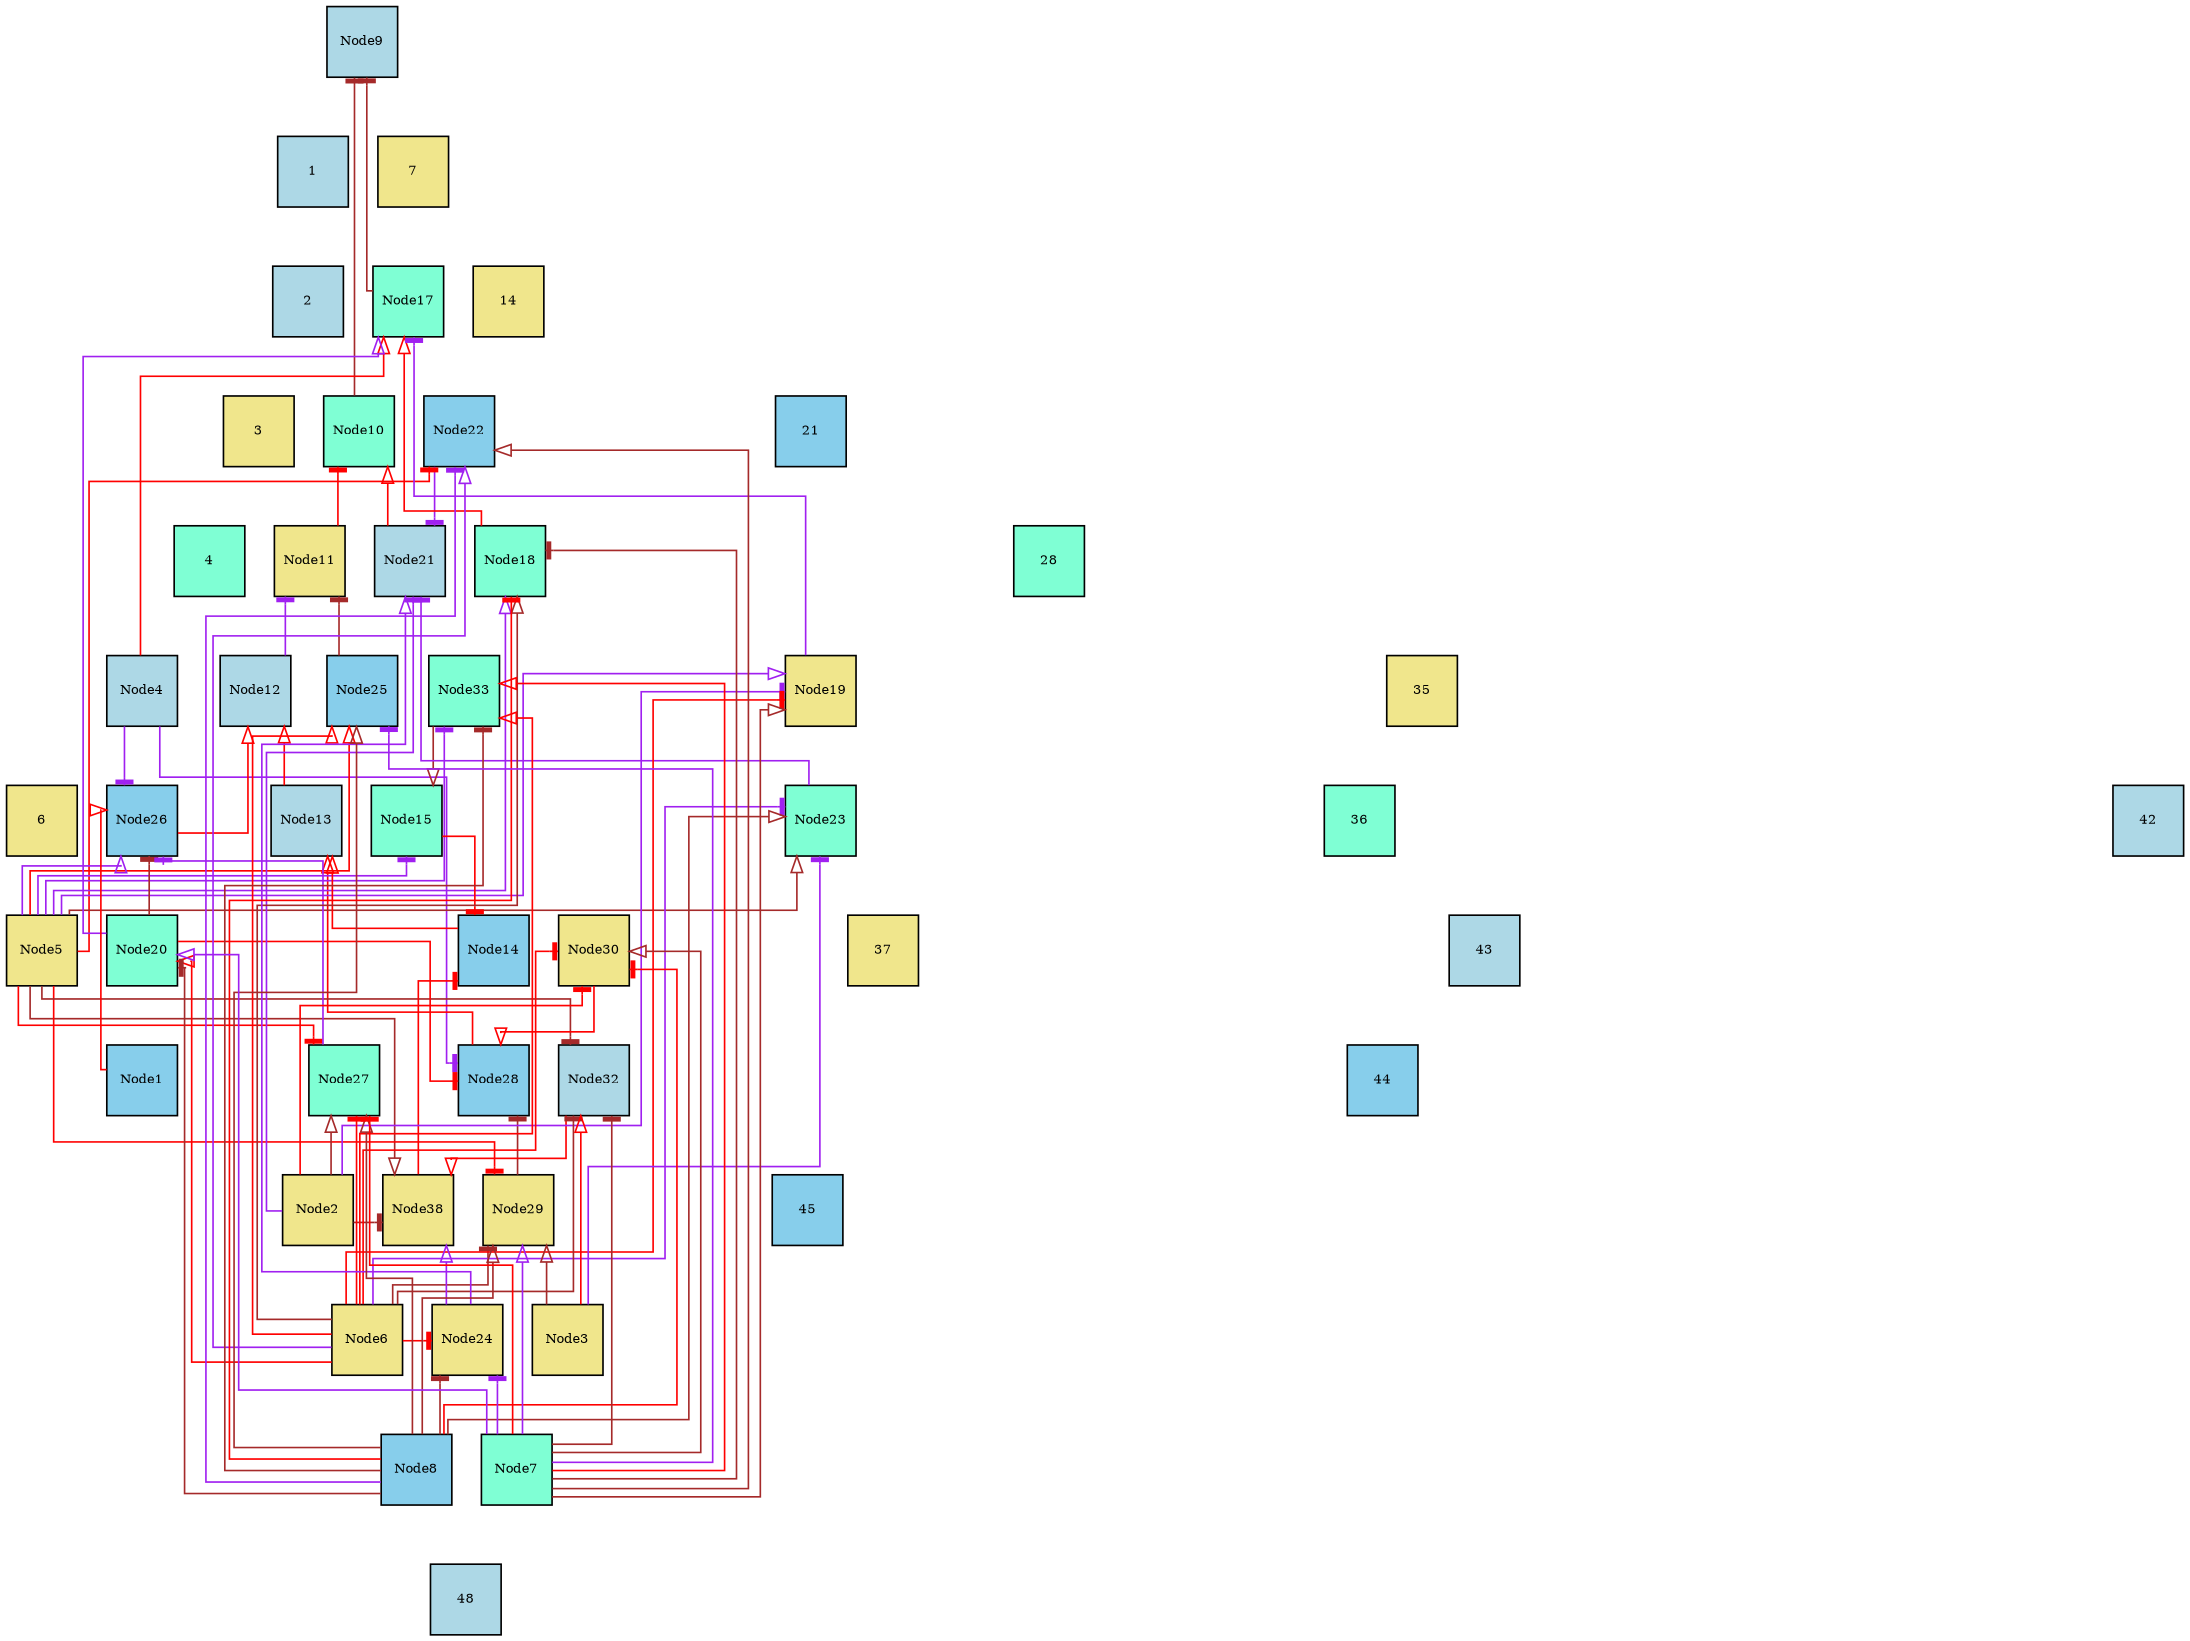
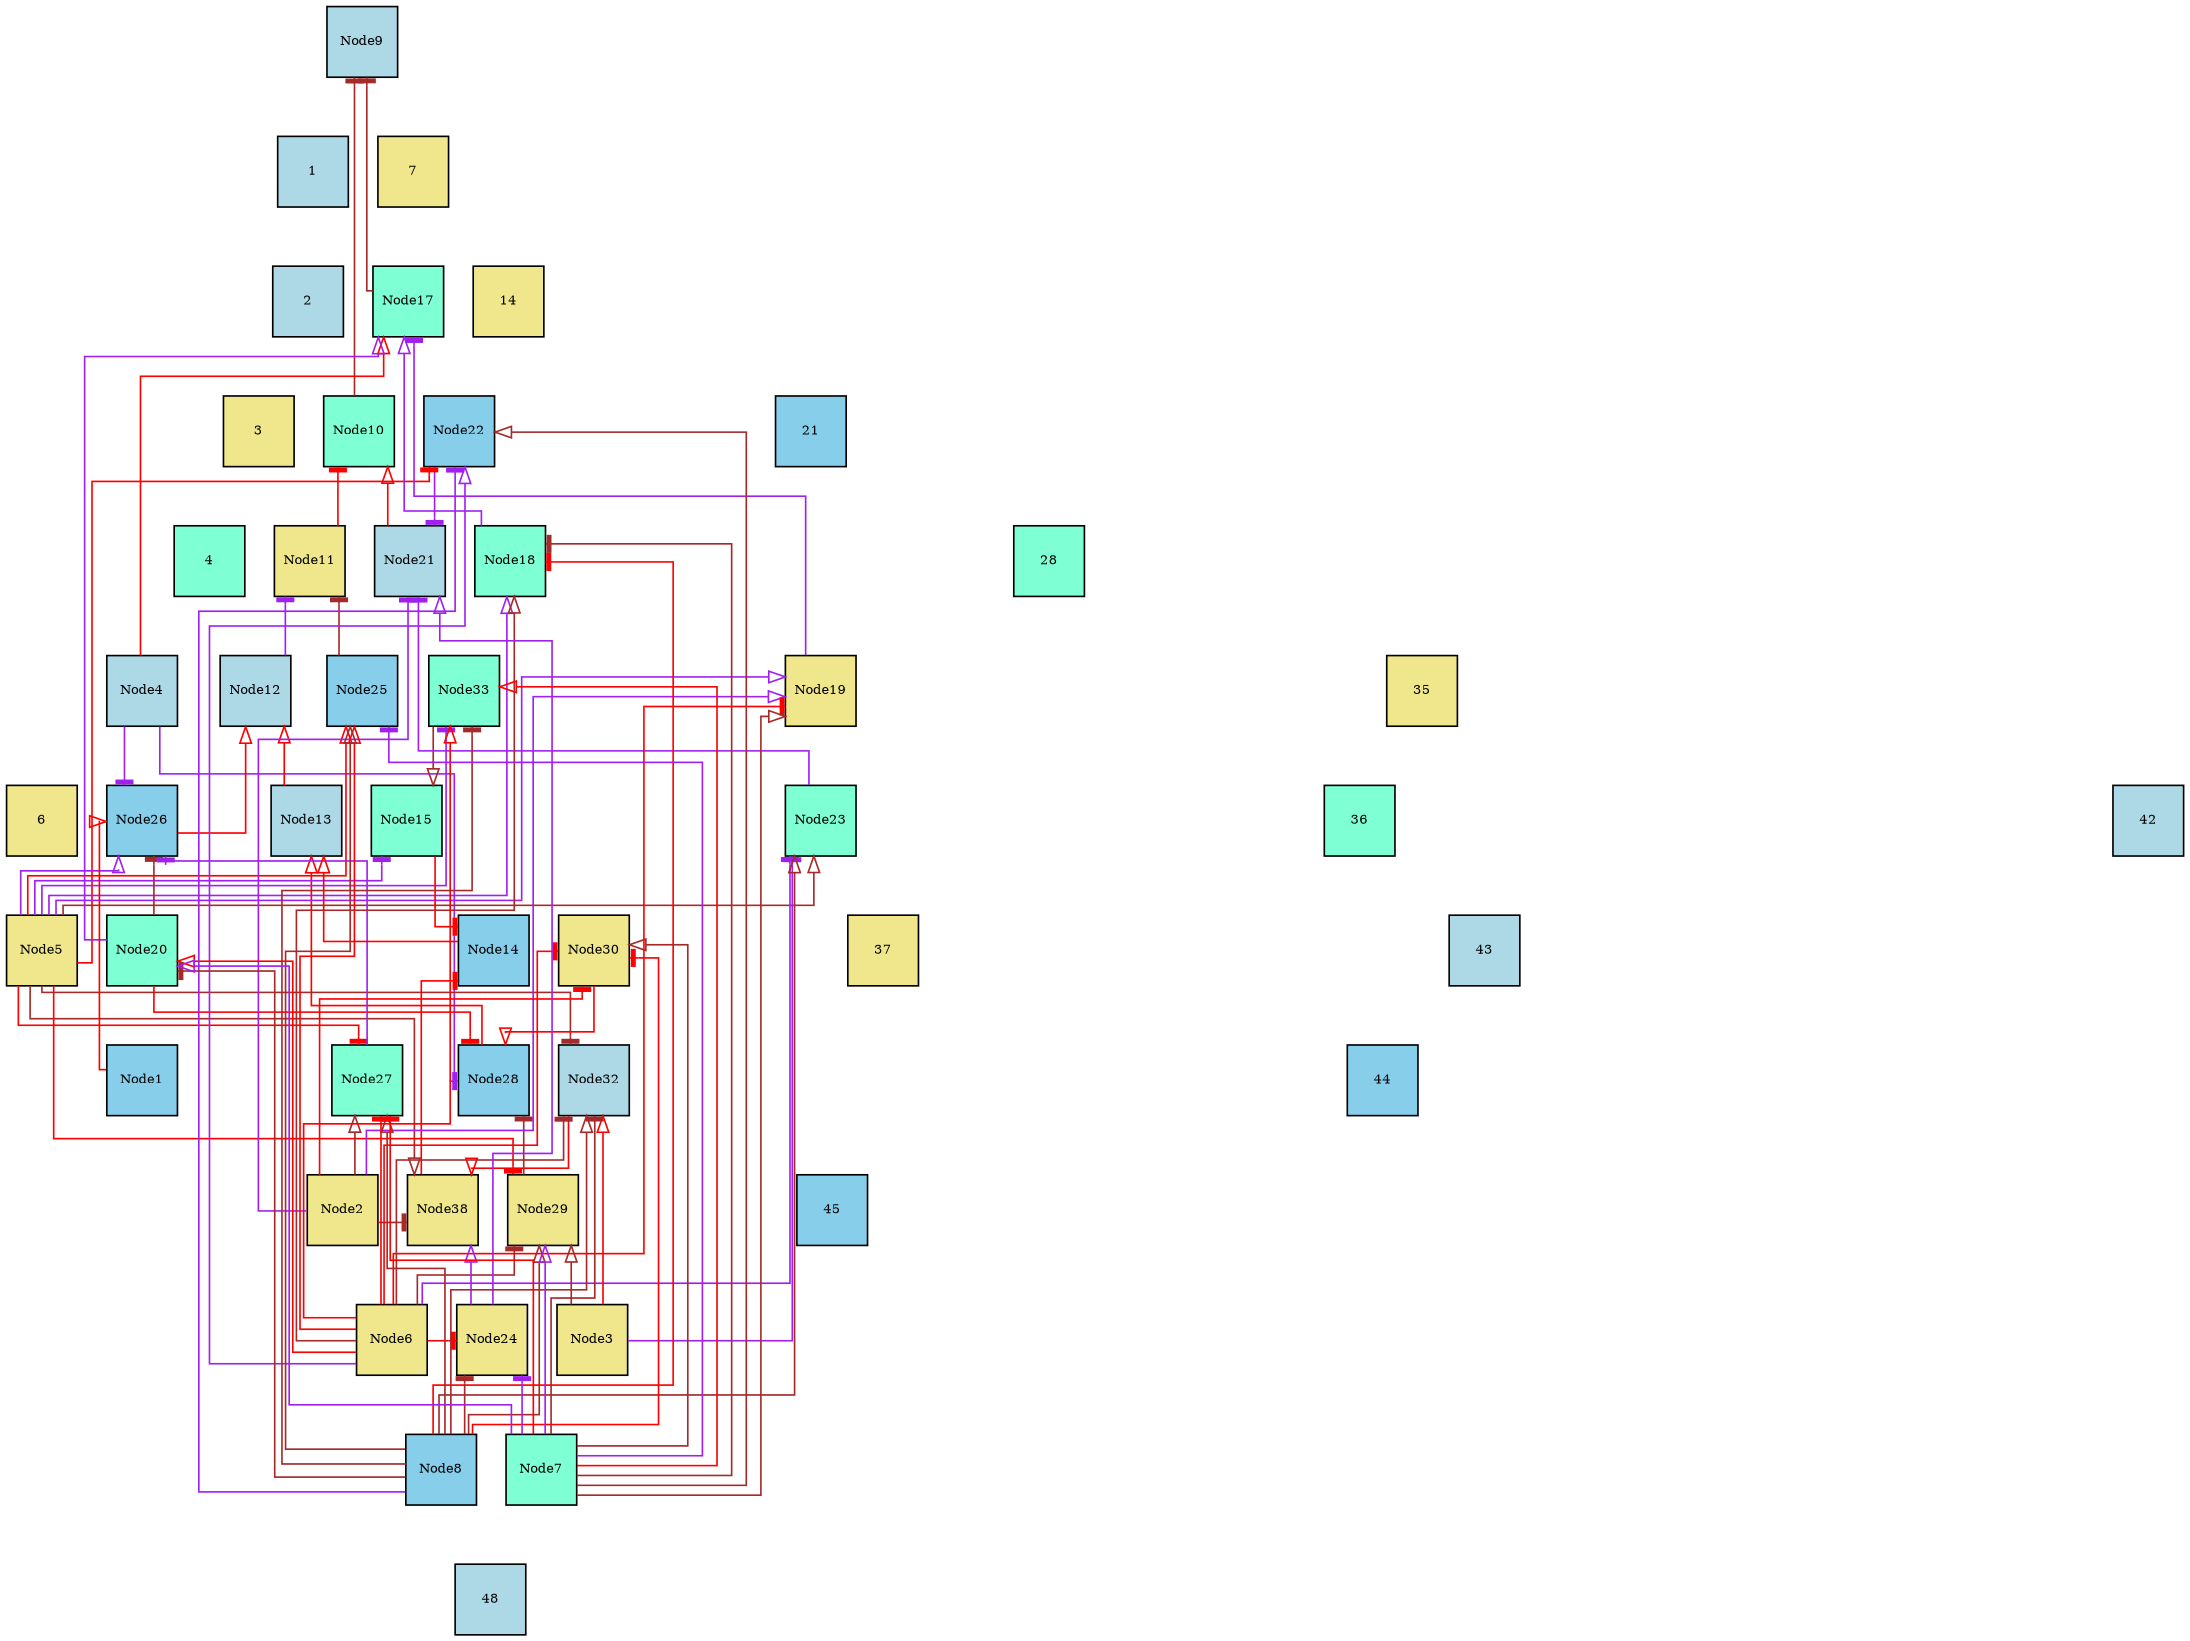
edge "Node18" -> "Node17": color red -> purple
edge "Node2" -> "Node19": arrowhead tee -> onormal
edge "Node8" -> "Node32": added
